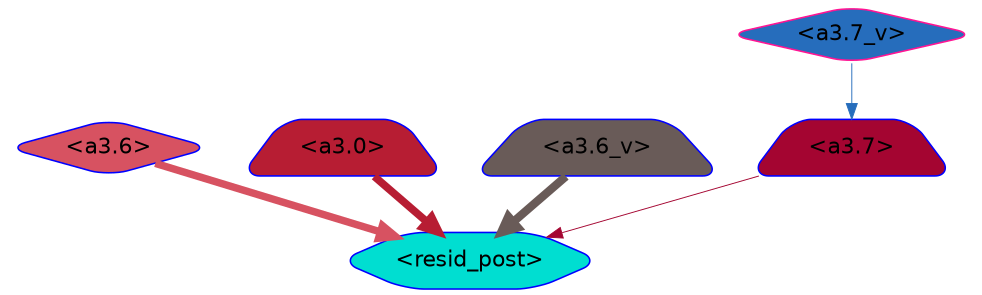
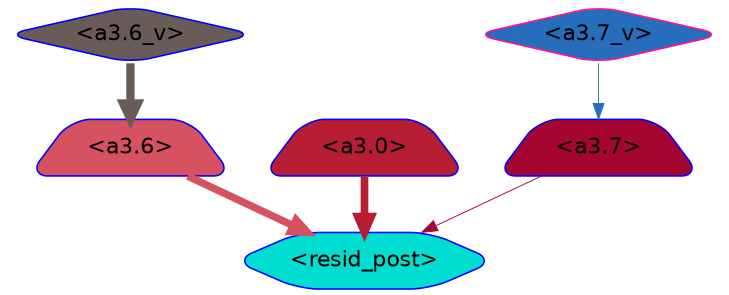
node "<a3.6>": shape diamond -> trapezium
node "<a3.6_v>": shape trapezium -> diamond
edge "<a3.6_v>" -> "<resid_post>": now "<a3.6_v>" -> "<a3.6>"
